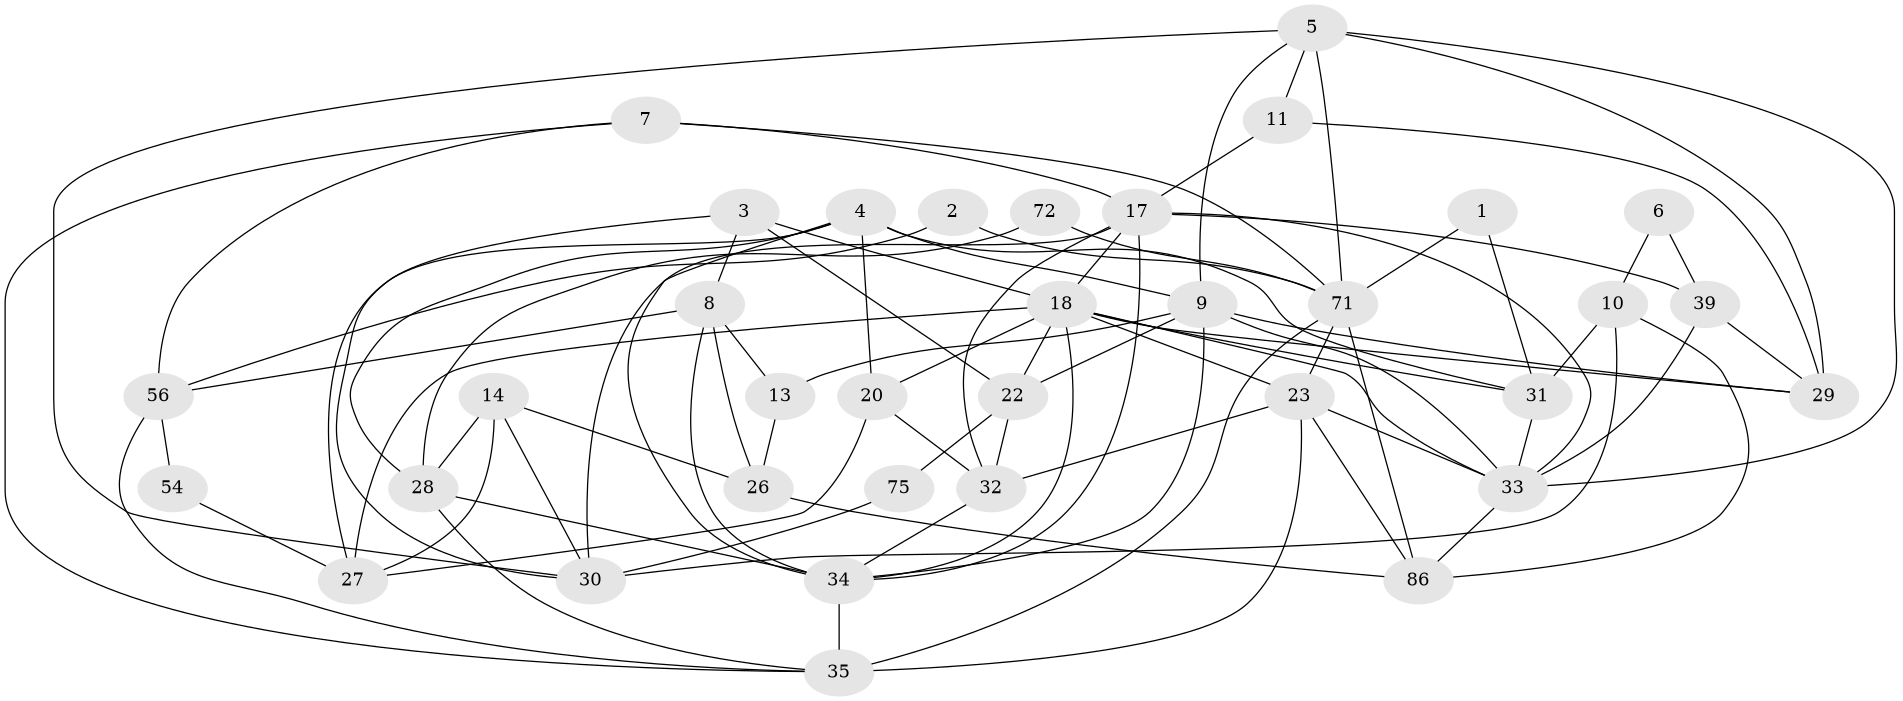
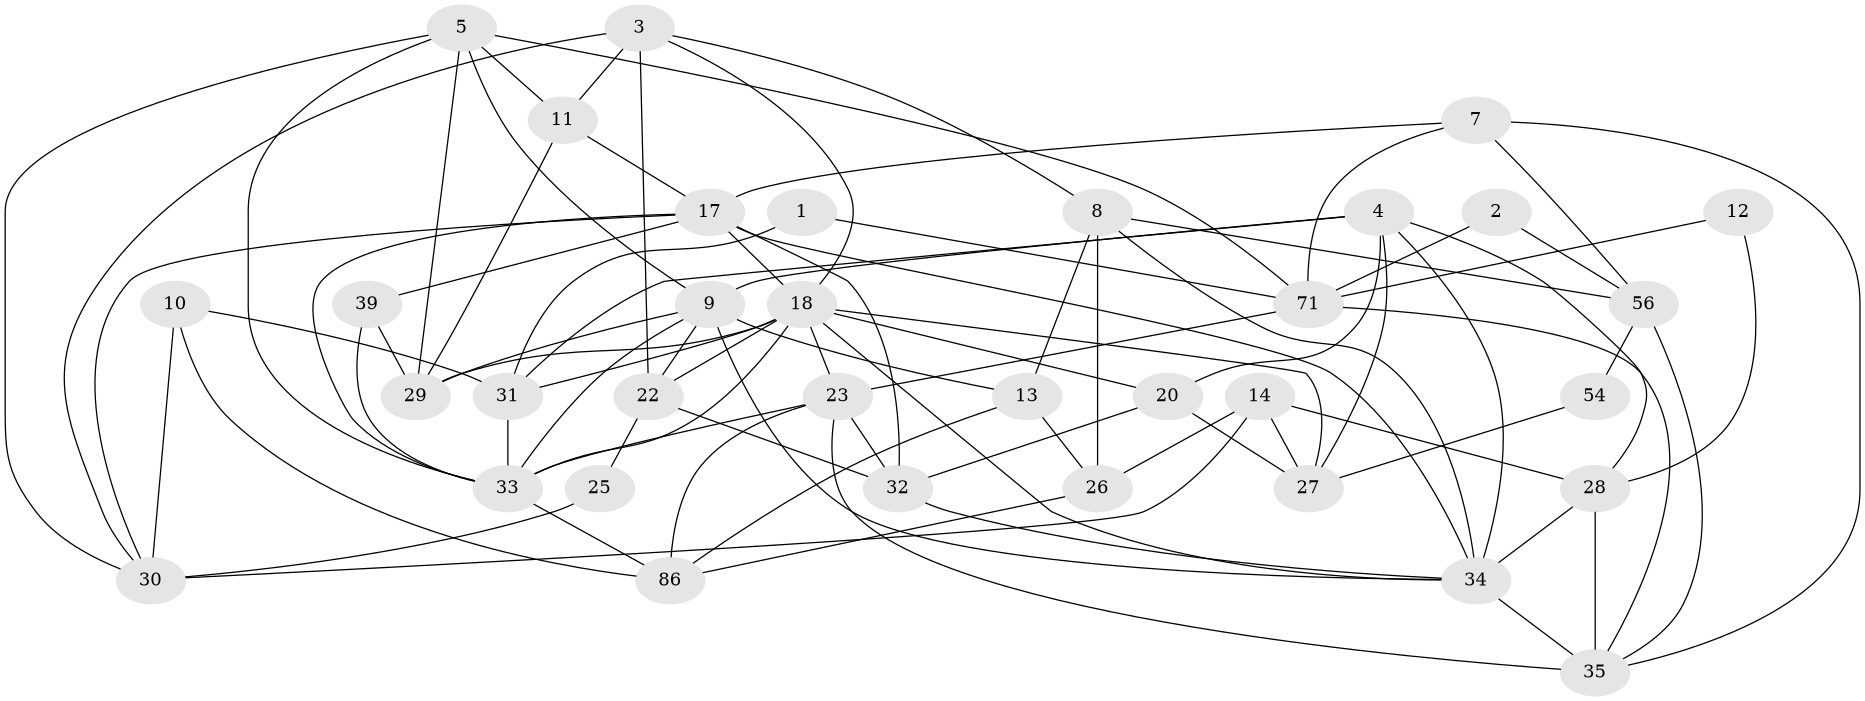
edge "3" -- "11": added
node "72": label "72" -> "12"
node "6": removed
edge "71" -- "86": now "13" -- "86"
node "75": label "75" -> "25"
